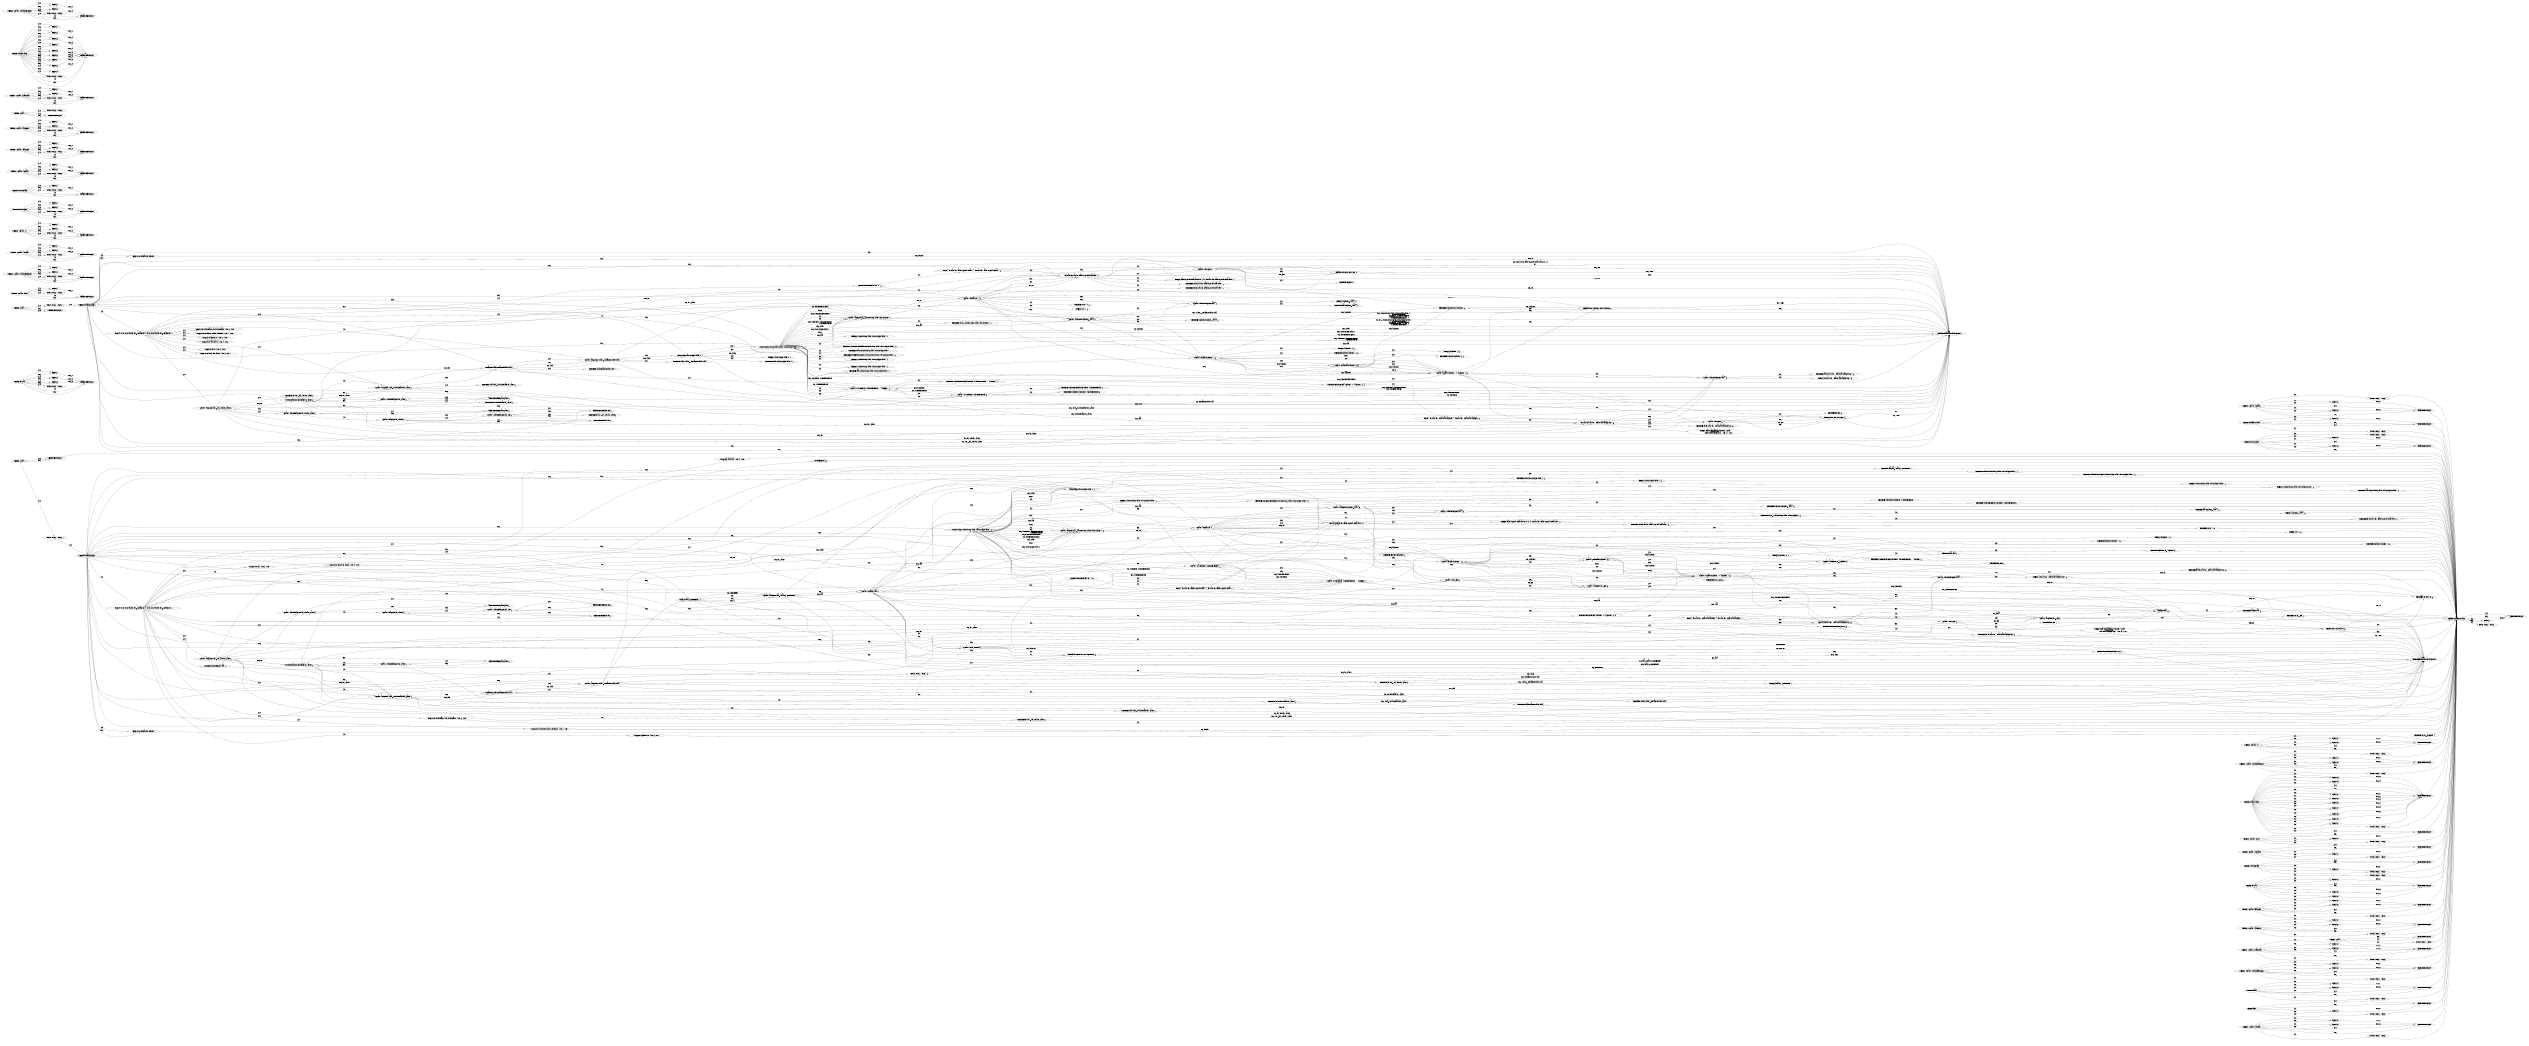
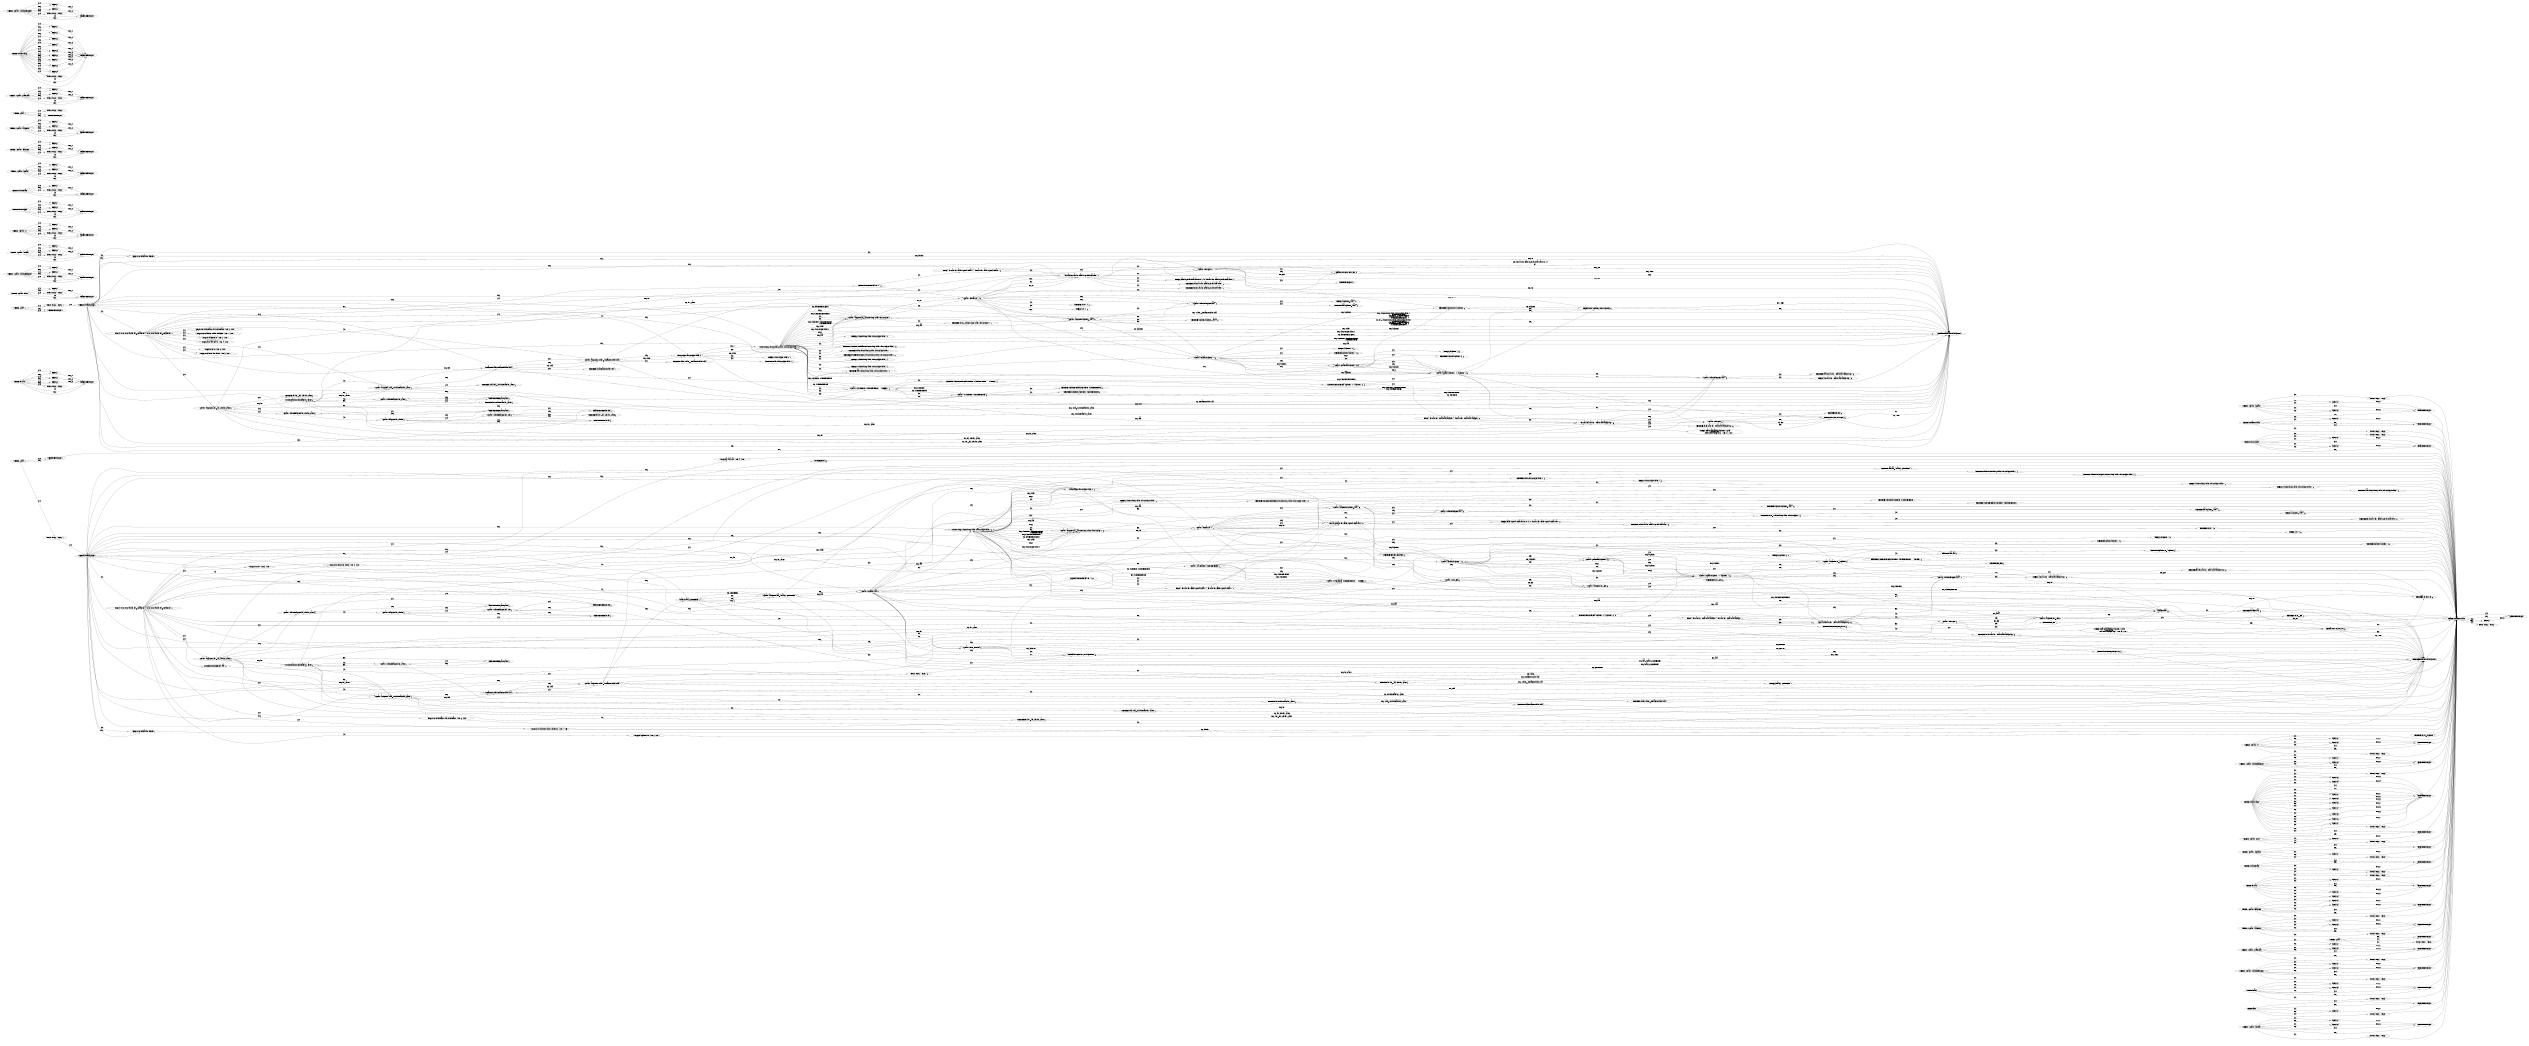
edge "(IDENTIFIER,brightness,return brightness;)" -> "(RETURN,return brightness;,return brightness;)": label "DDG: brightness" -> "USB: brightness"
edge "(<operator>.assignment,ret = brightness)" -> "(IDENTIFIER,ret,return ret;)": label "DDG: ret" -> "DDG: -EIO"
edge "(IDENTIFIER,ret,return ret;)" -> "(RETURN,return ret;,return ret;)": now "(IDENTIFIER,data,kfree(data))" -> "(RETURN,return ret;,return ret;)"
edge "(kfree,kfree(data))" -> "(RETURN,return ret;,return ret;)": label "DEVICE: " -> "CFG: "
